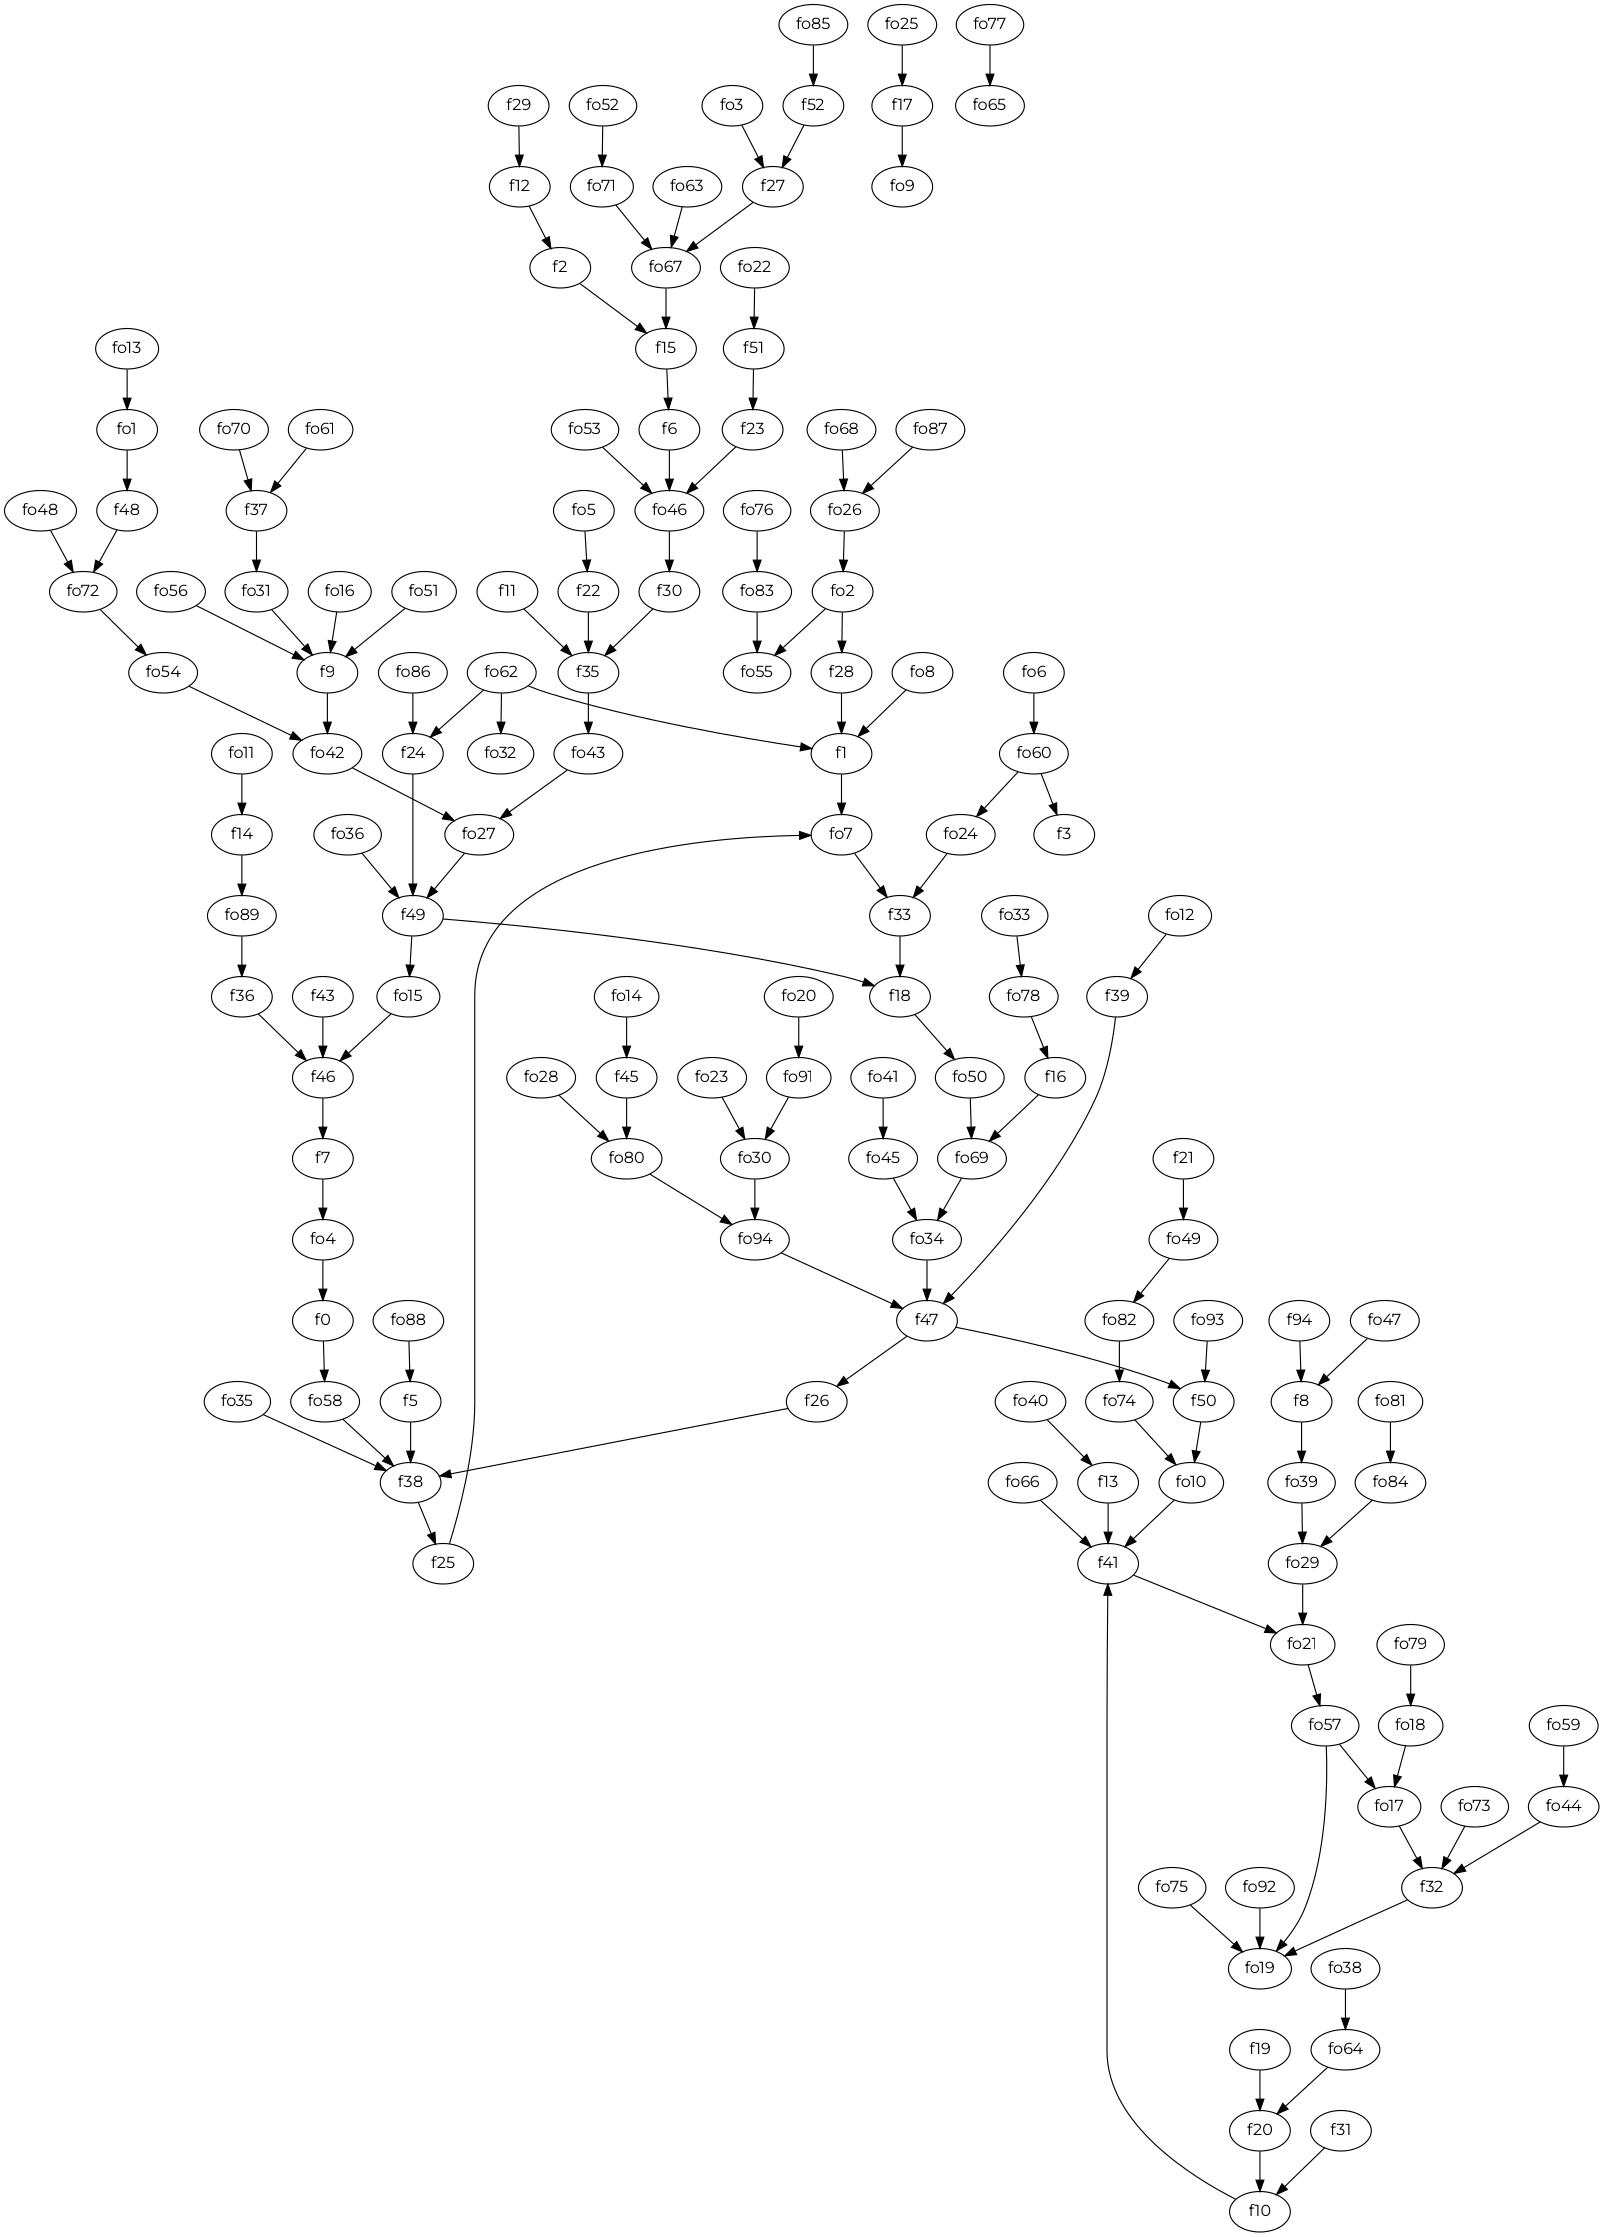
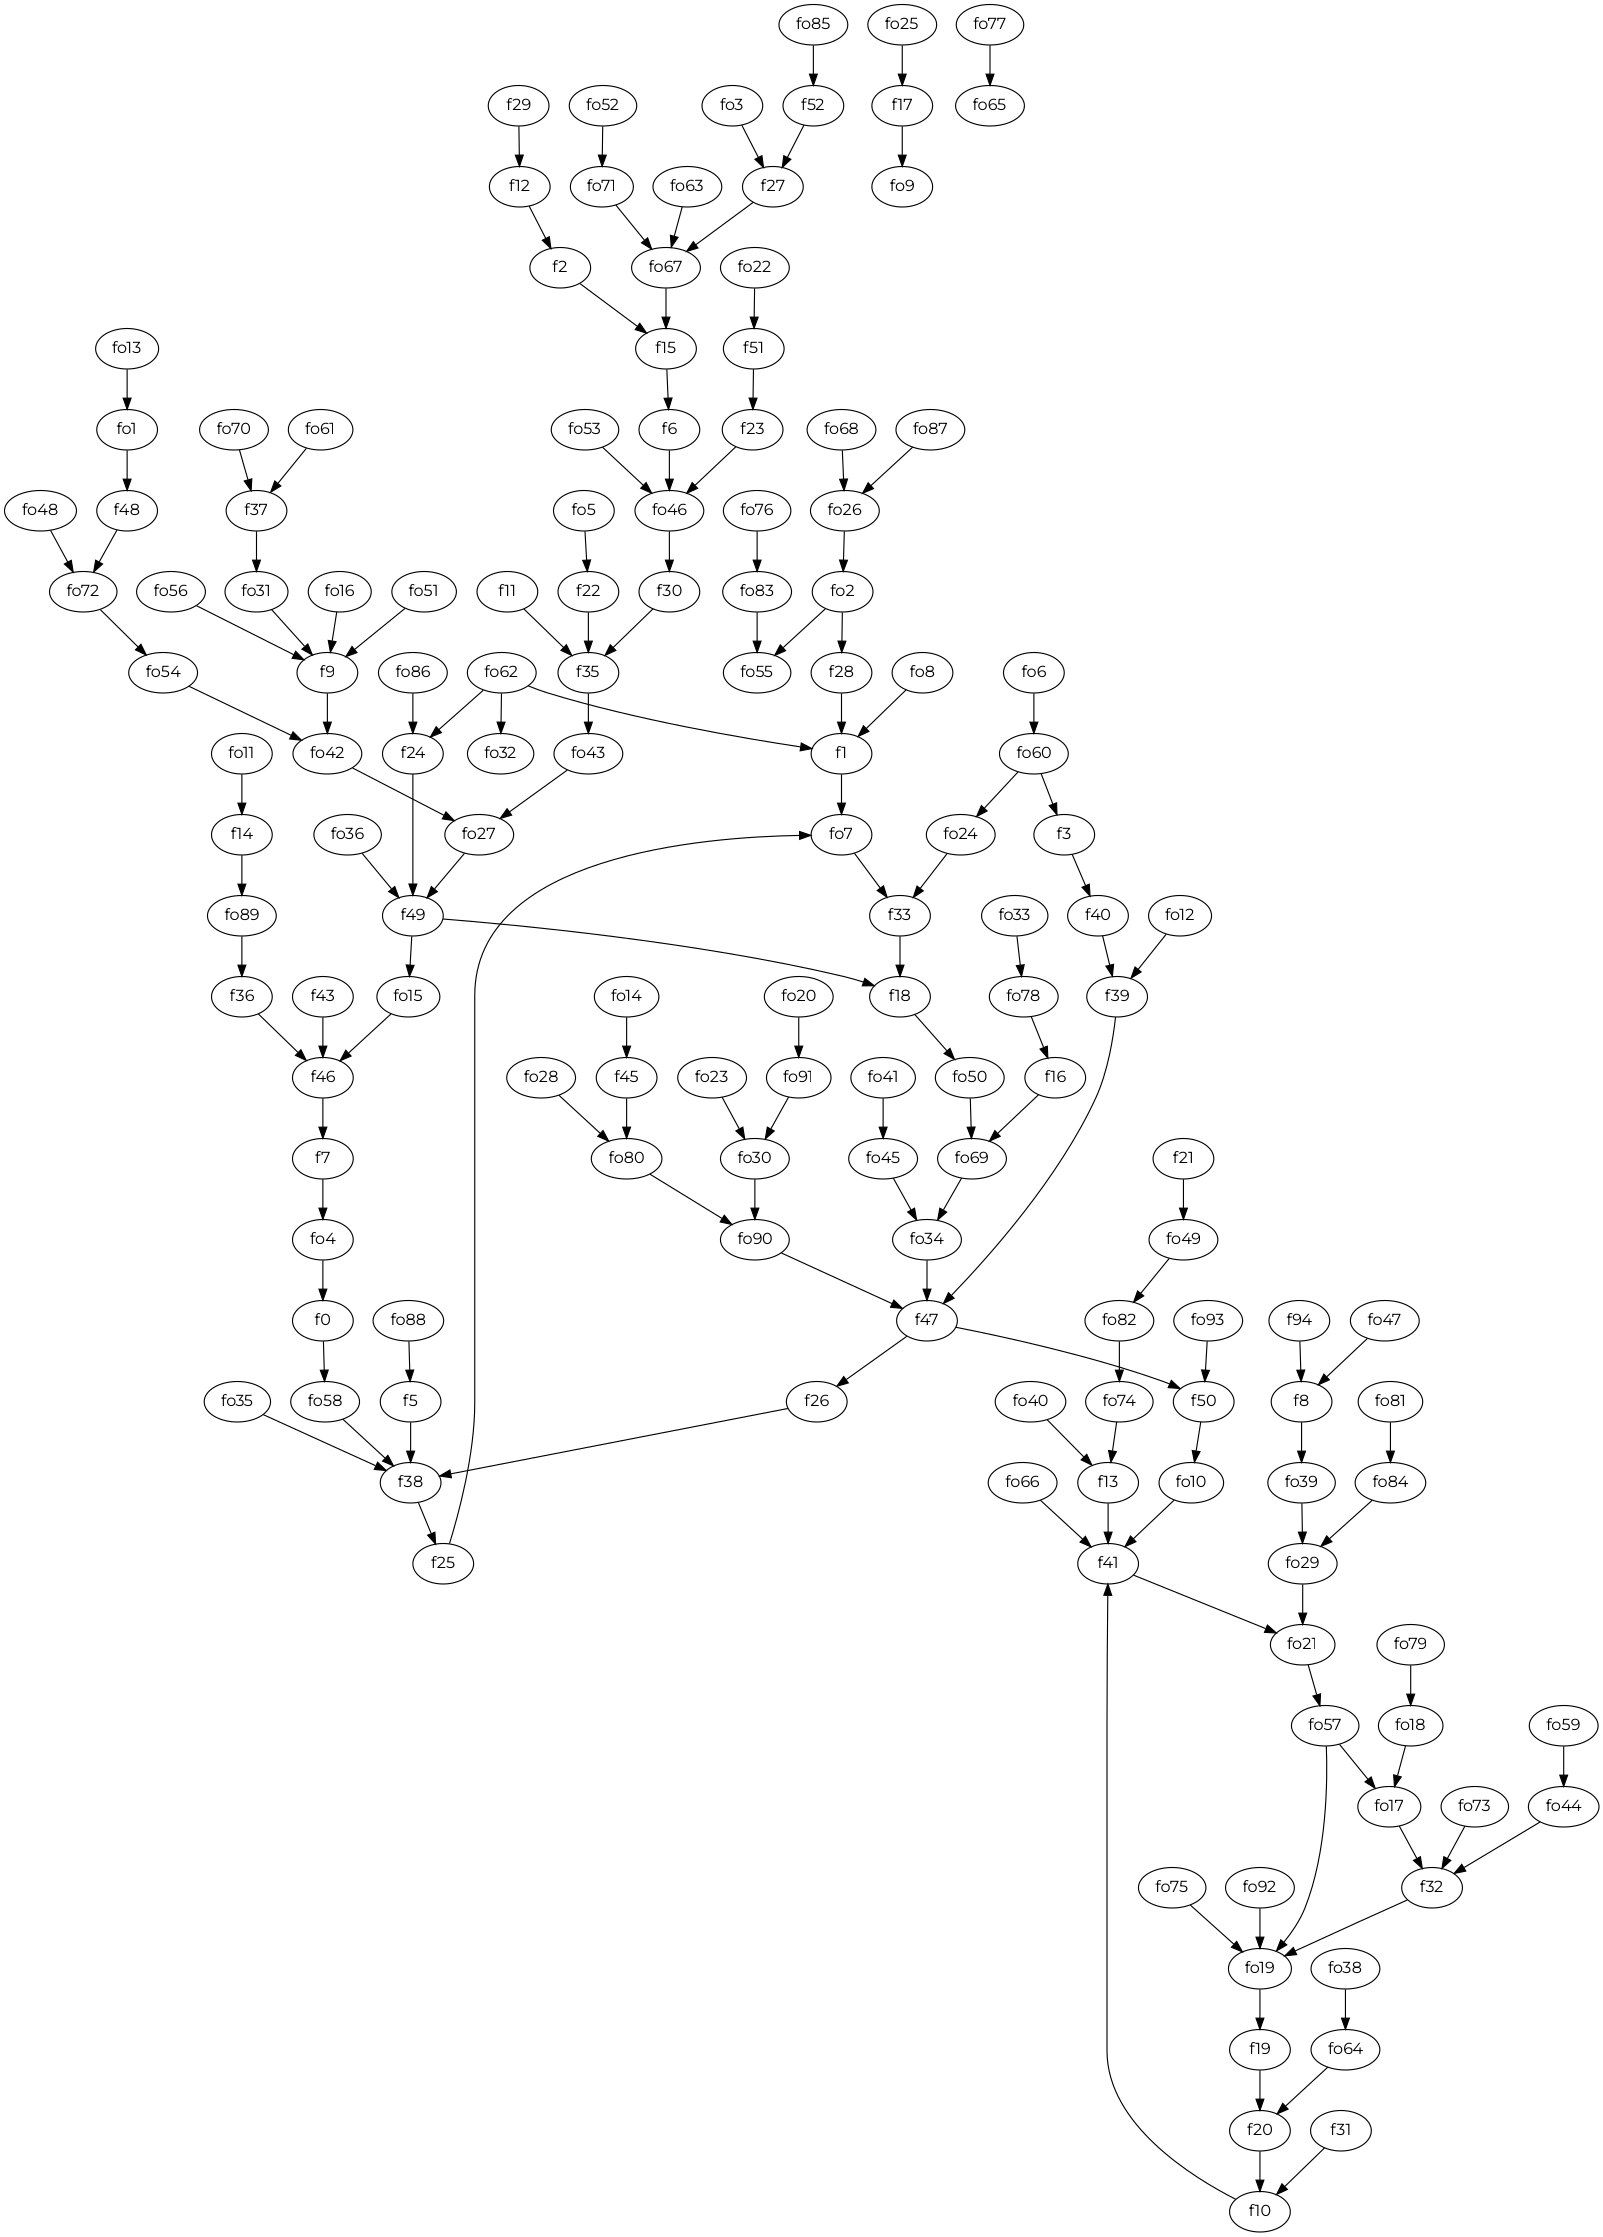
node "f40": added
node "fo94": label "fo94" -> "fo90"
edge "fo74" -> "fo10": now "fo74" -> "f13"
edge "fo19" -> "f19": added
